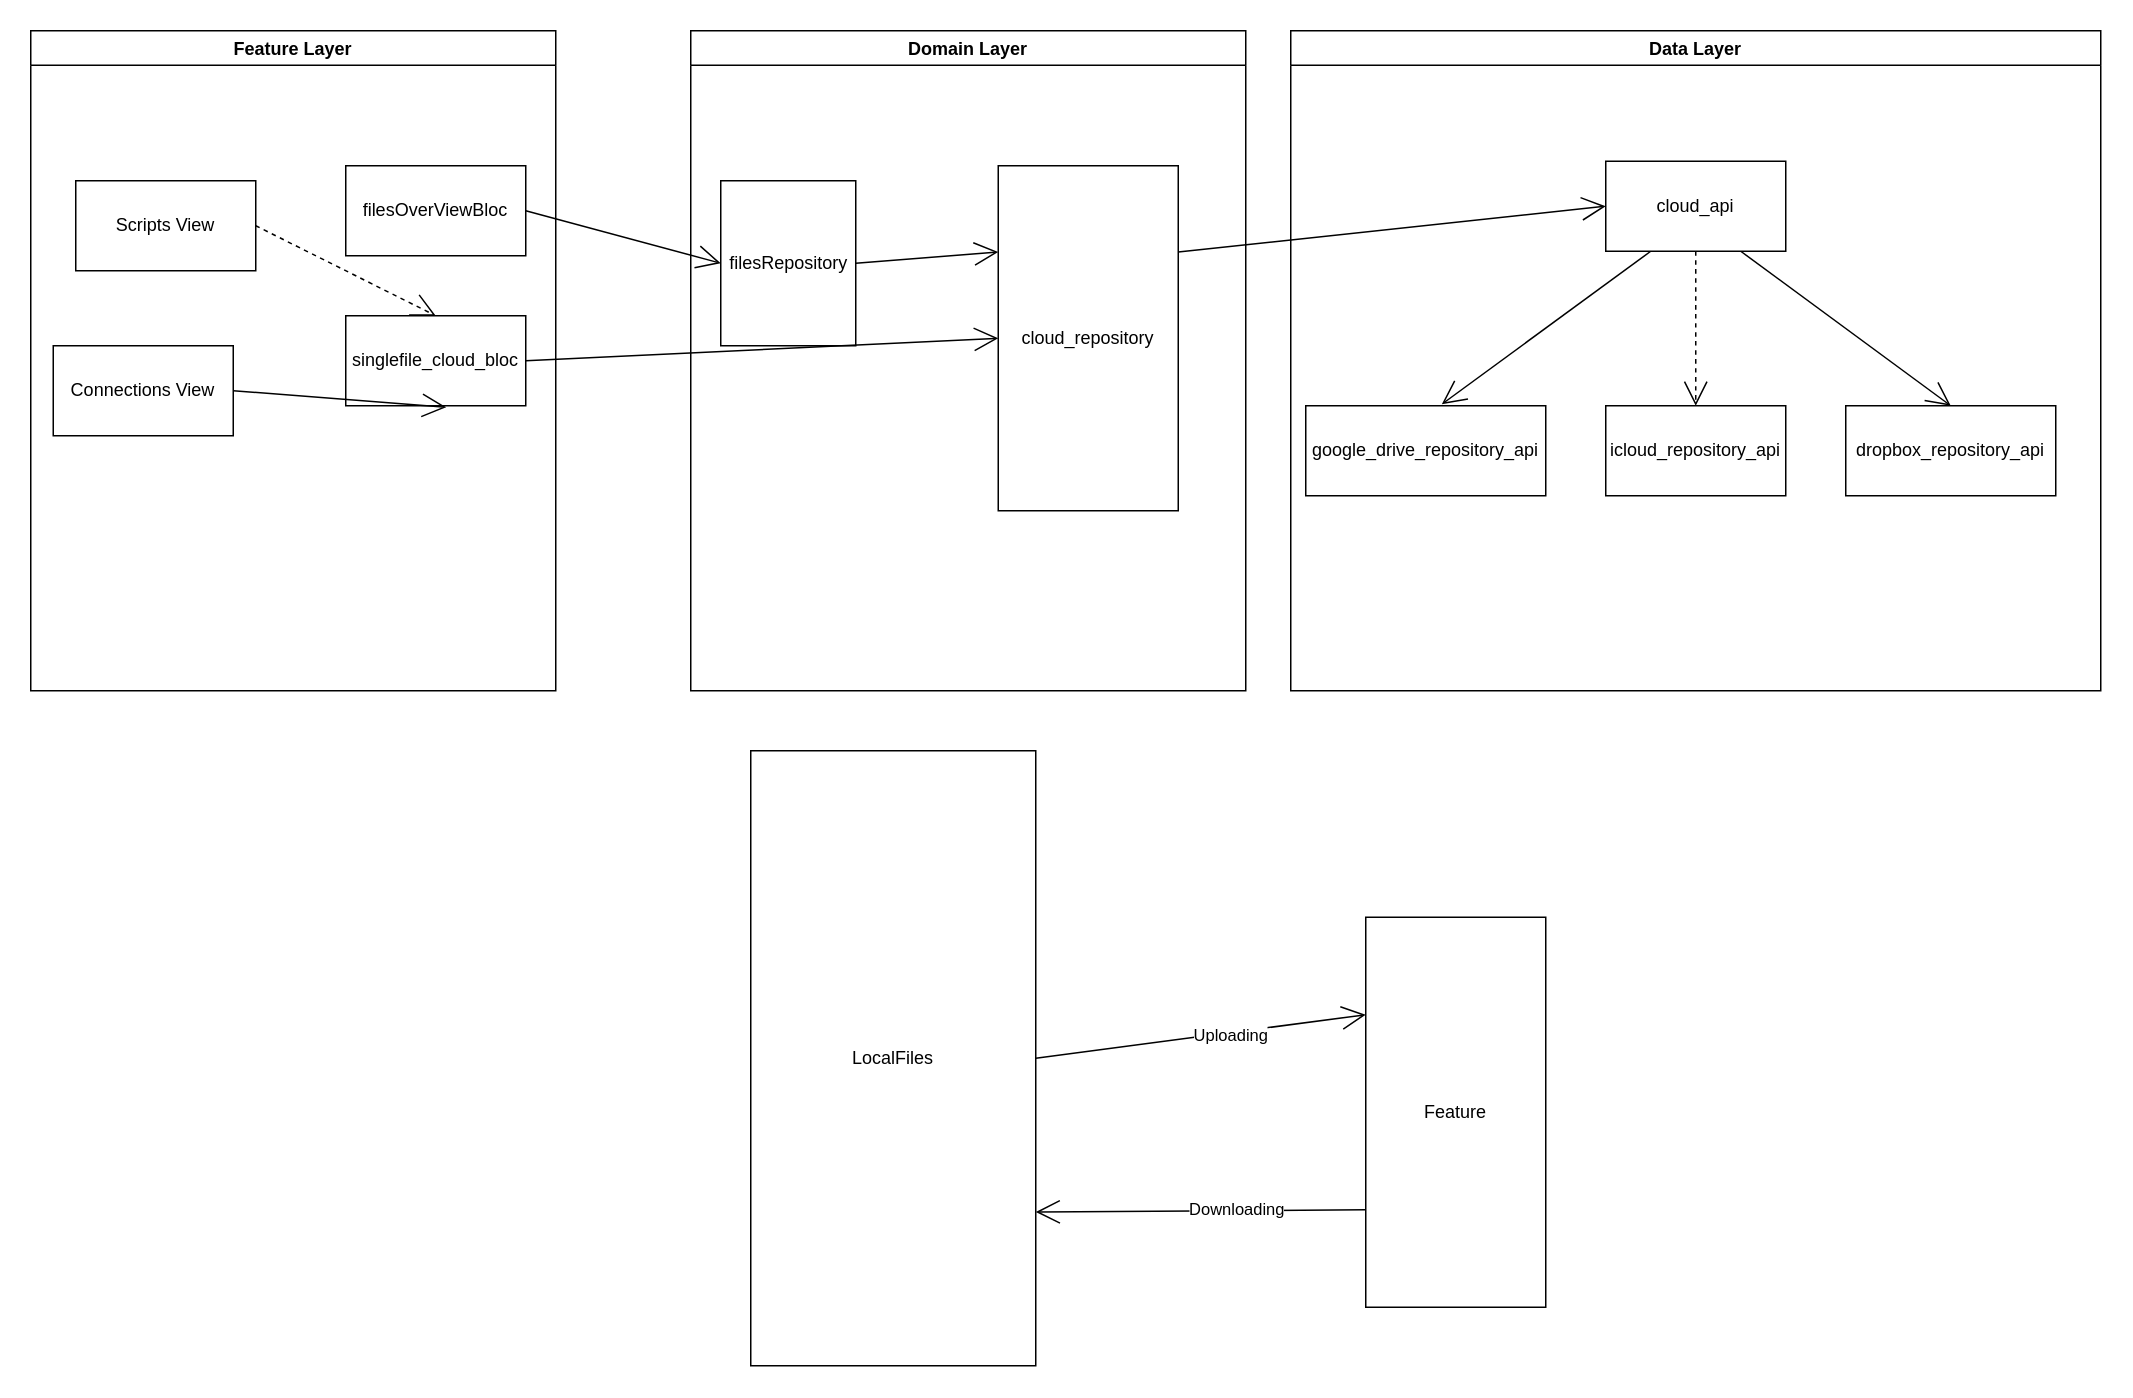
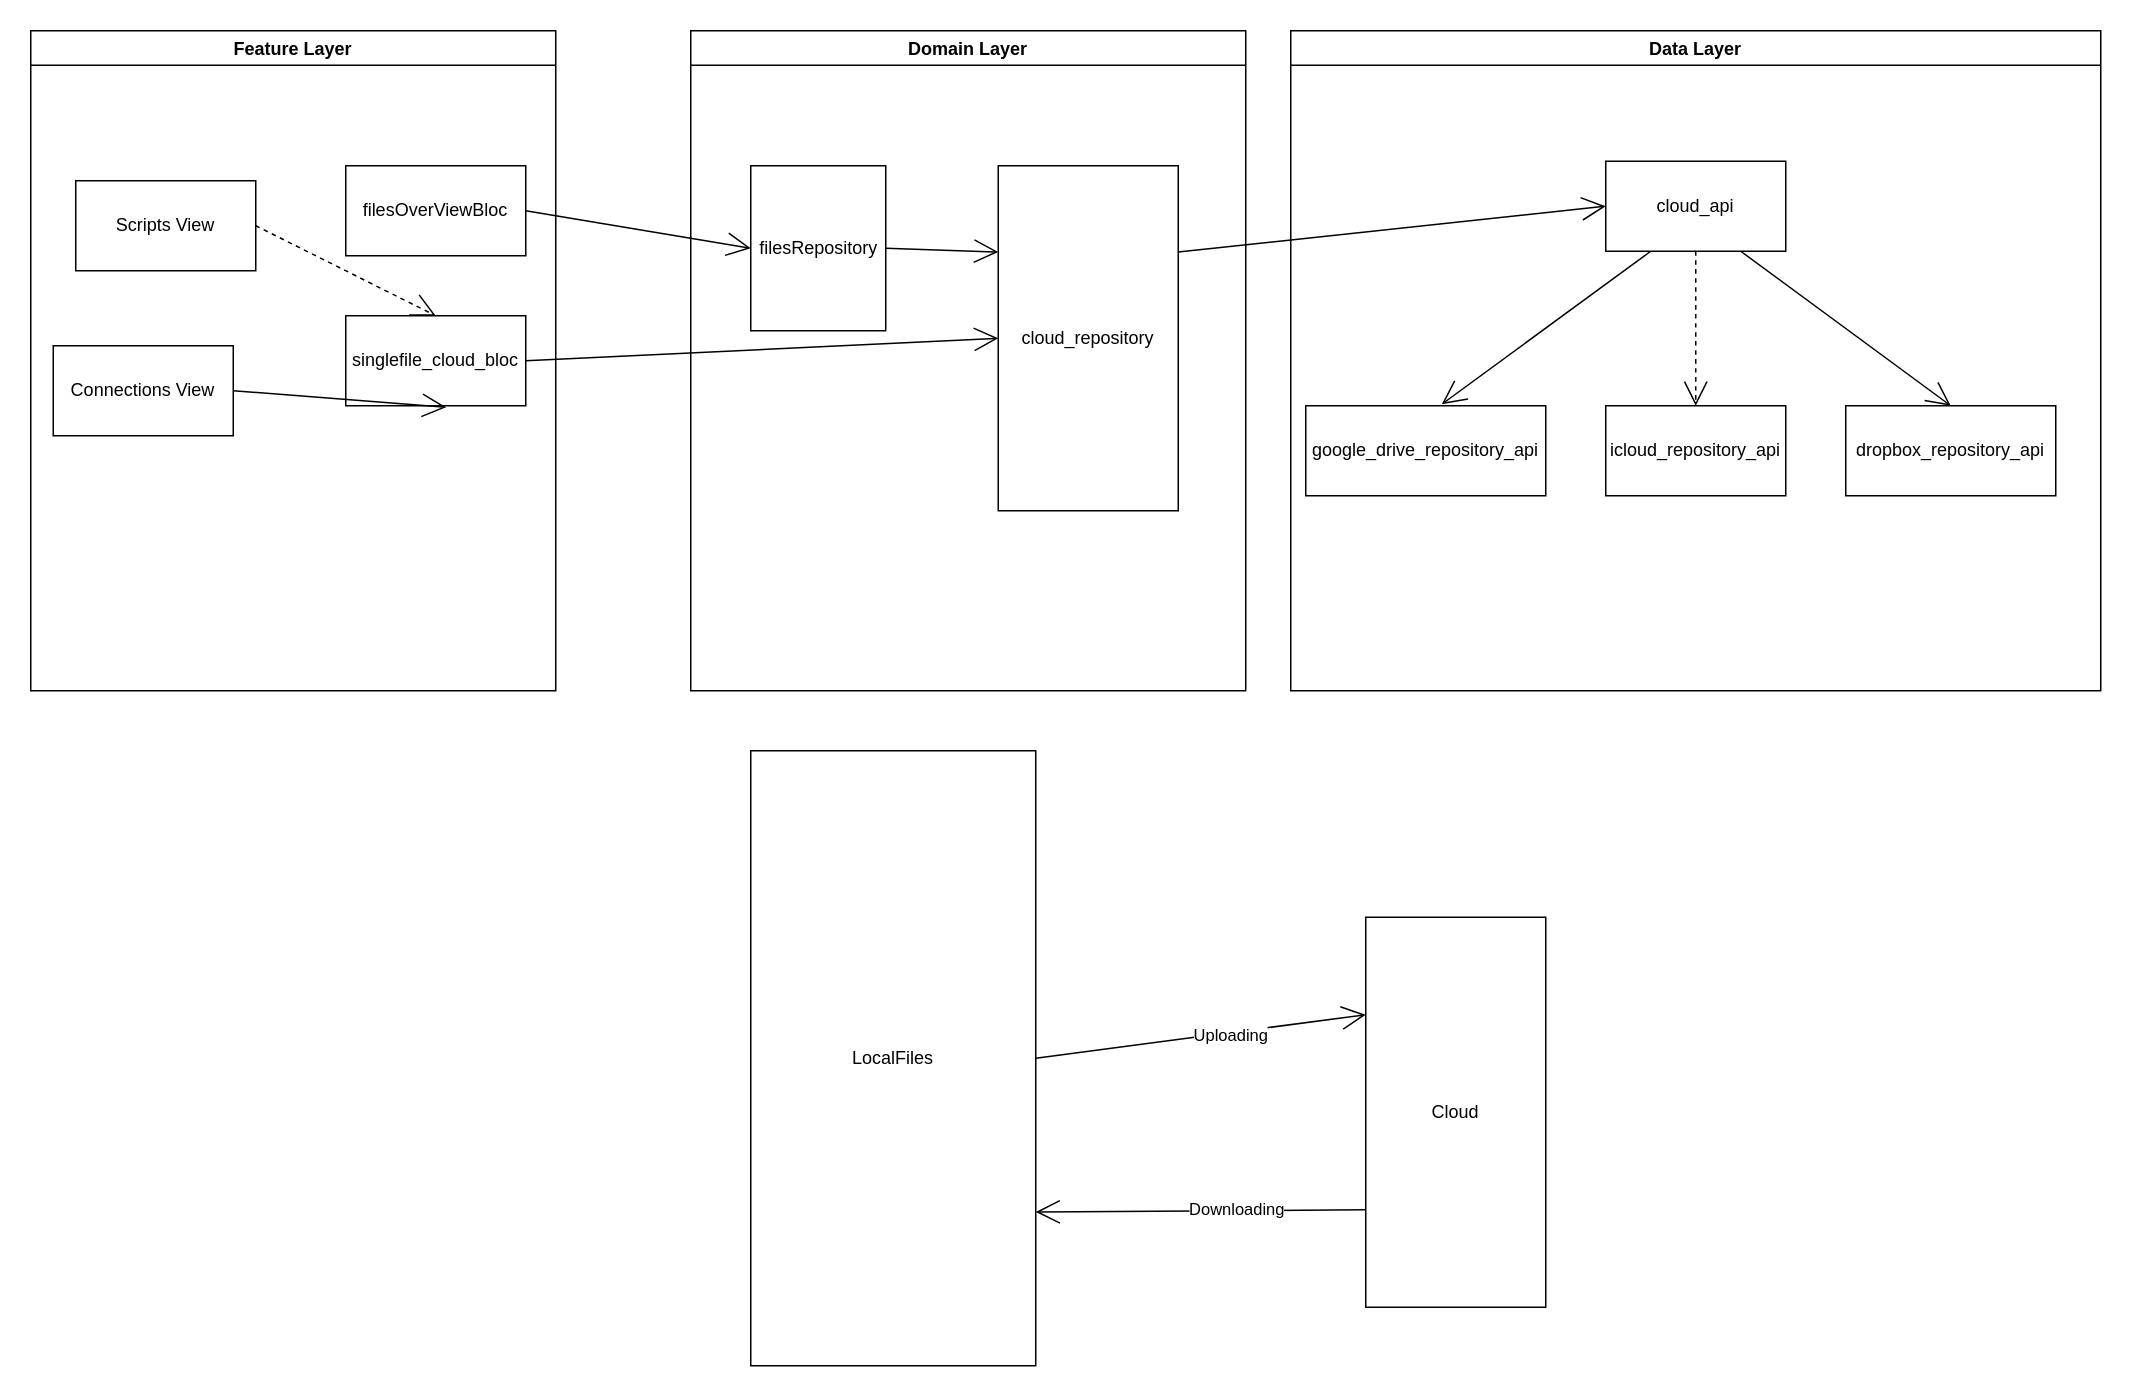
node "filesRepository": moved (788, 263) -> (818, 248)
node "Feature": label "Feature" -> "Cloud"
